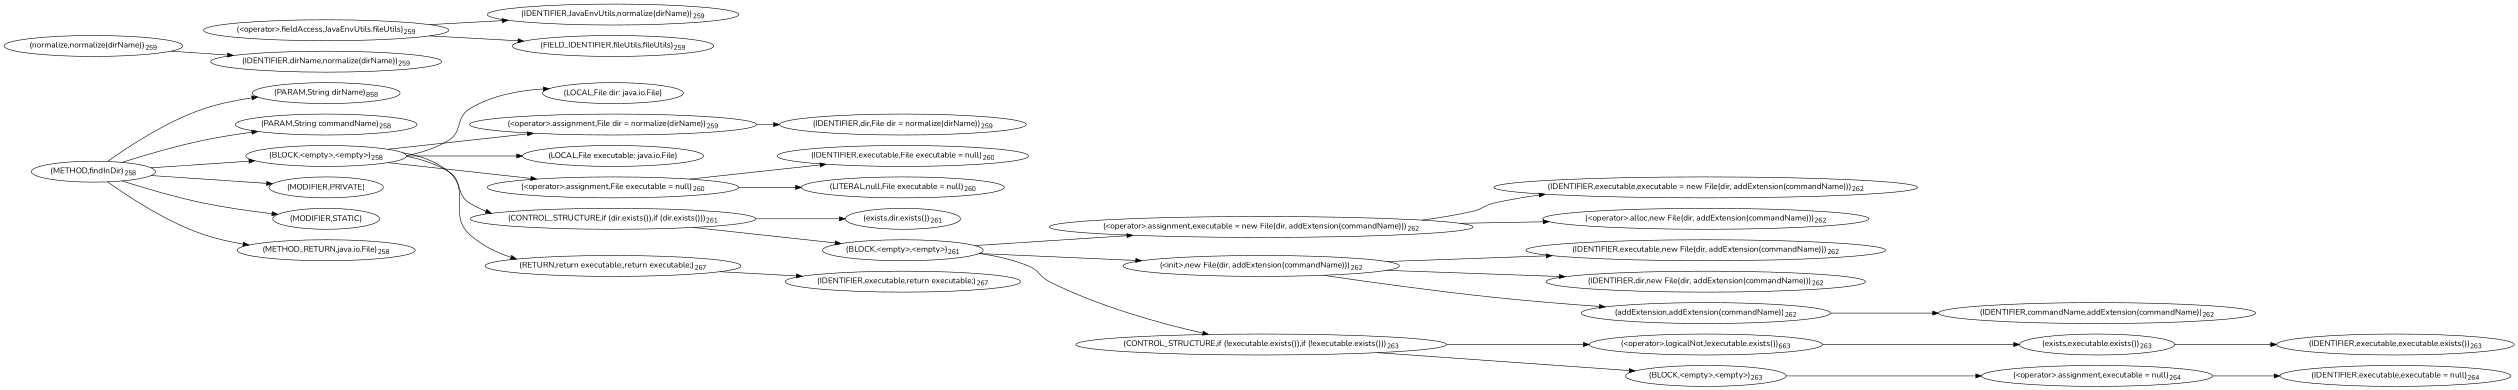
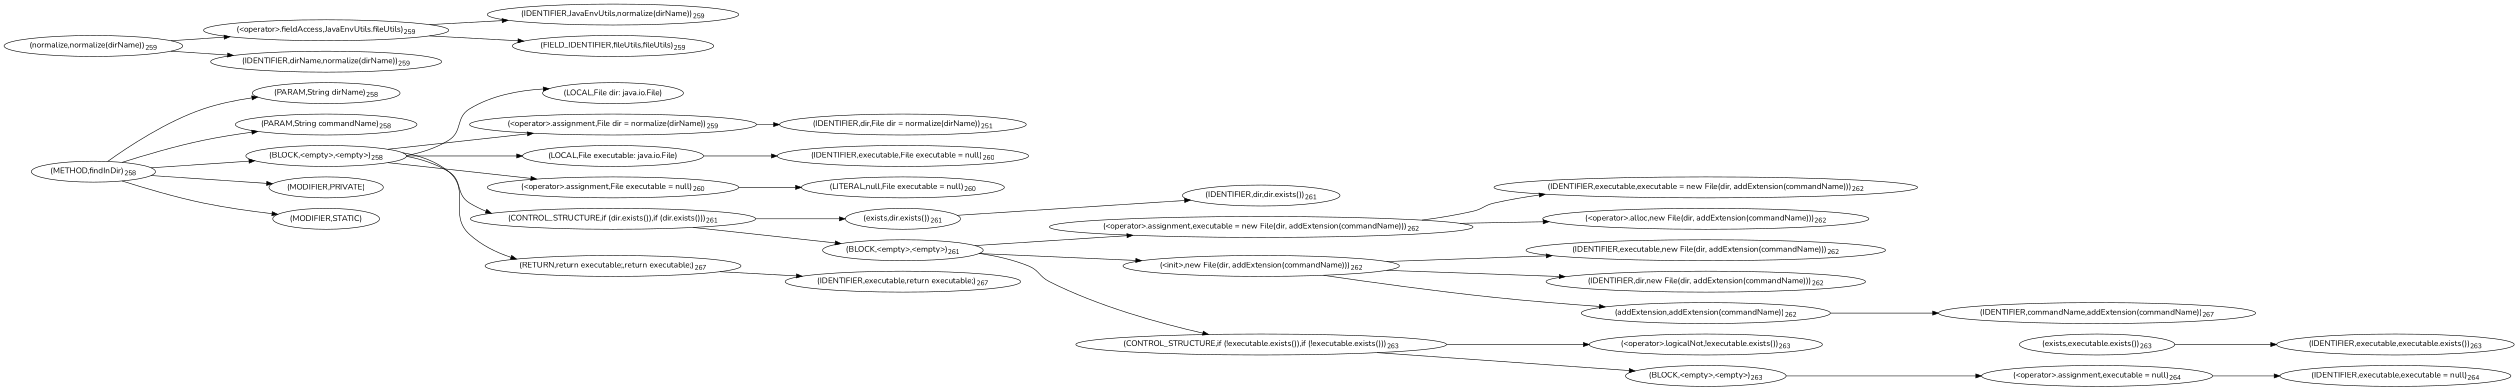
edge "(normalize,normalize(dirName))" -> "(<operator>.fieldAccess,JavaEnvUtils.fileUtils)": added
node "(PARAM,String dirName)": text "858" -> "258"
node "(IDENTIFIER,dir,File dir = normalize(dirName))": text "259" -> "251"
edge "(<operator>.assignment,File executable = null)" -> "(IDENTIFIER,executable,File executable = null)": now "(LOCAL,File executable: java.io.File)" -> "(IDENTIFIER,executable,File executable = null)"
node "(IDENTIFIER,dir,dir.exists())": added
node "(METHOD_RETURN,java.io.File)": removed
node "(IDENTIFIER,commandName,addExtension(commandName))": text "262" -> "267"
node "(<operator>.logicalNot,!executable.exists())": text "663" -> "263"
edge "(<operator>.logicalNot,!executable.exists())" -> "(exists,executable.exists())": removed
